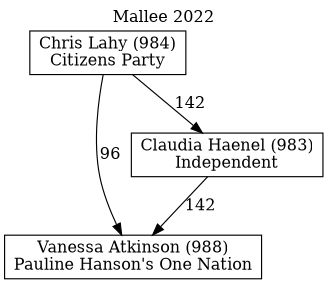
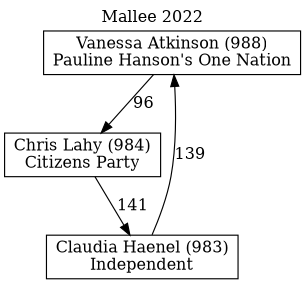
edge "Chris Lahy (984) Citizens Party" -> "Claudia Haenel (983) Independent": label "142" -> "141"
edge "Chris Lahy (984) Citizens Party" -> "Vanessa Atkinson (988) Pauline Hanson's One Nation": reversed
edge "Claudia Haenel (983) Independent" -> "Vanessa Atkinson (988) Pauline Hanson's One Nation": label "142" -> "139"
